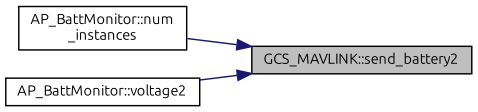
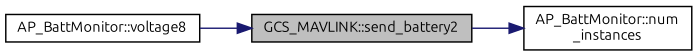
edge "AP_BattMonitor::num _instances" -> "GCS_MAVLINK::send_battery2": reversed
node "AP_BattMonitor::voltage2": label "AP_BattMonitor::voltage2" -> "AP_BattMonitor::voltage8"
